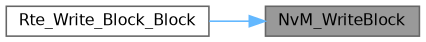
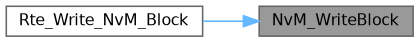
node "Rte_Write_Block_Block": label "Rte_Write_Block_Block" -> "Rte_Write_NvM_Block"
